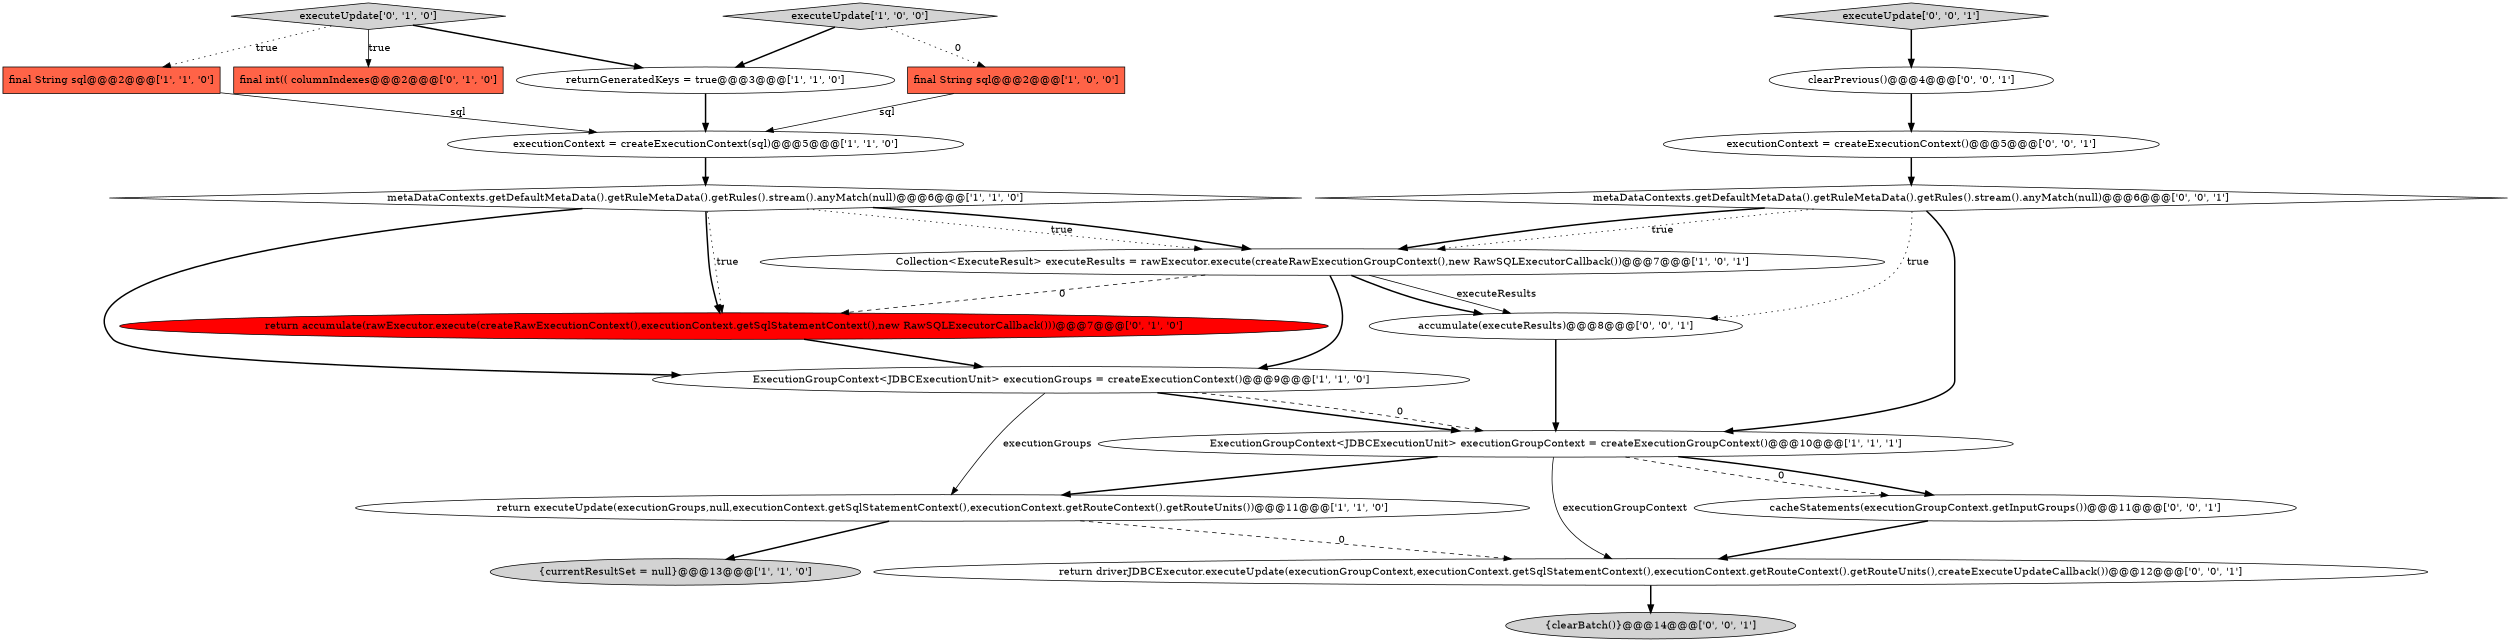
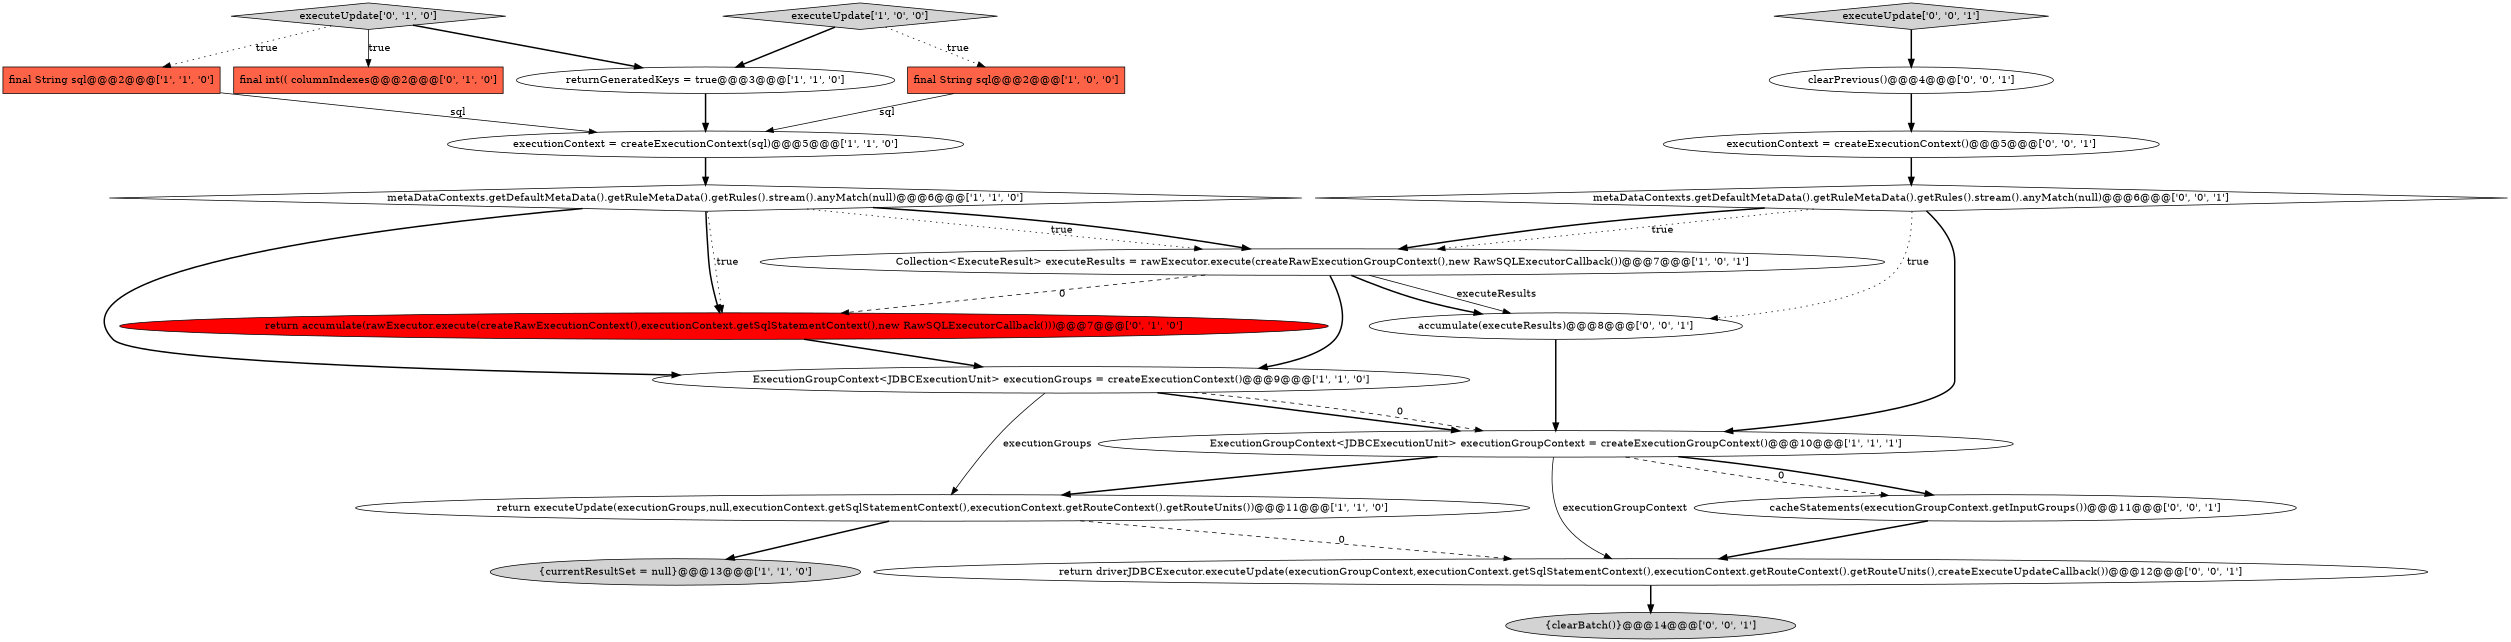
edge "executeUpdate['1', '0', '0']" -> "final String sql@@@2@@@['1', '0', '0']": label "0" -> "true"
